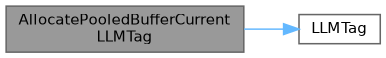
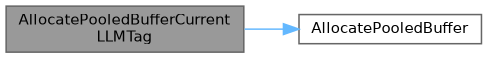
node "LLMTag": label "LLMTag" -> "AllocatePooledBuffer"
